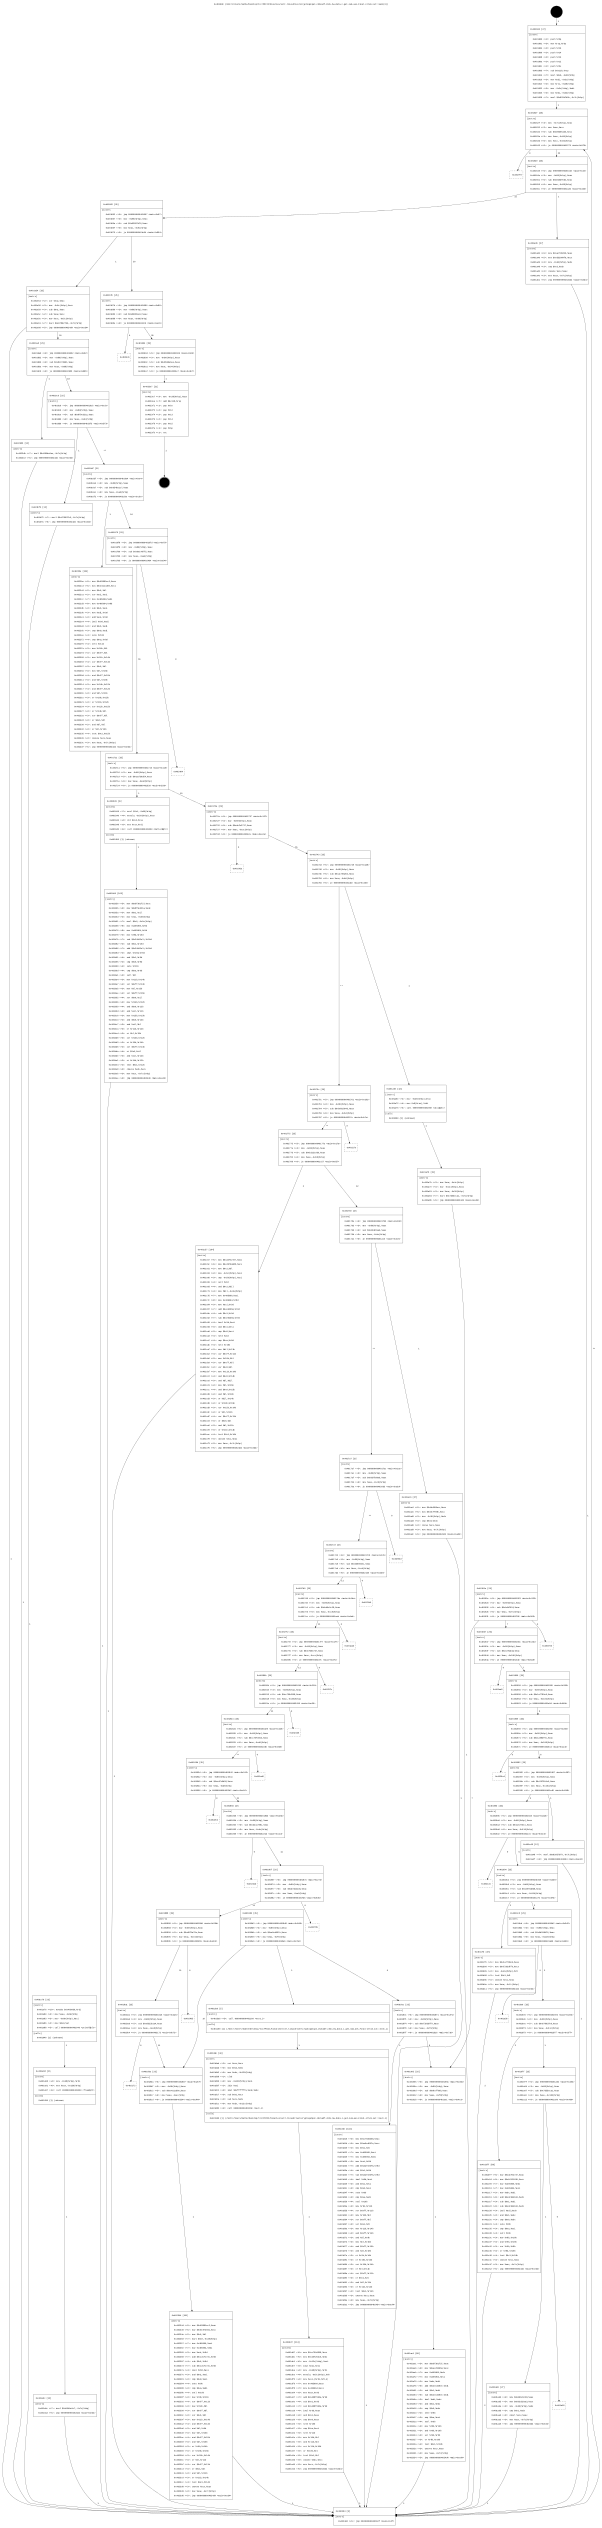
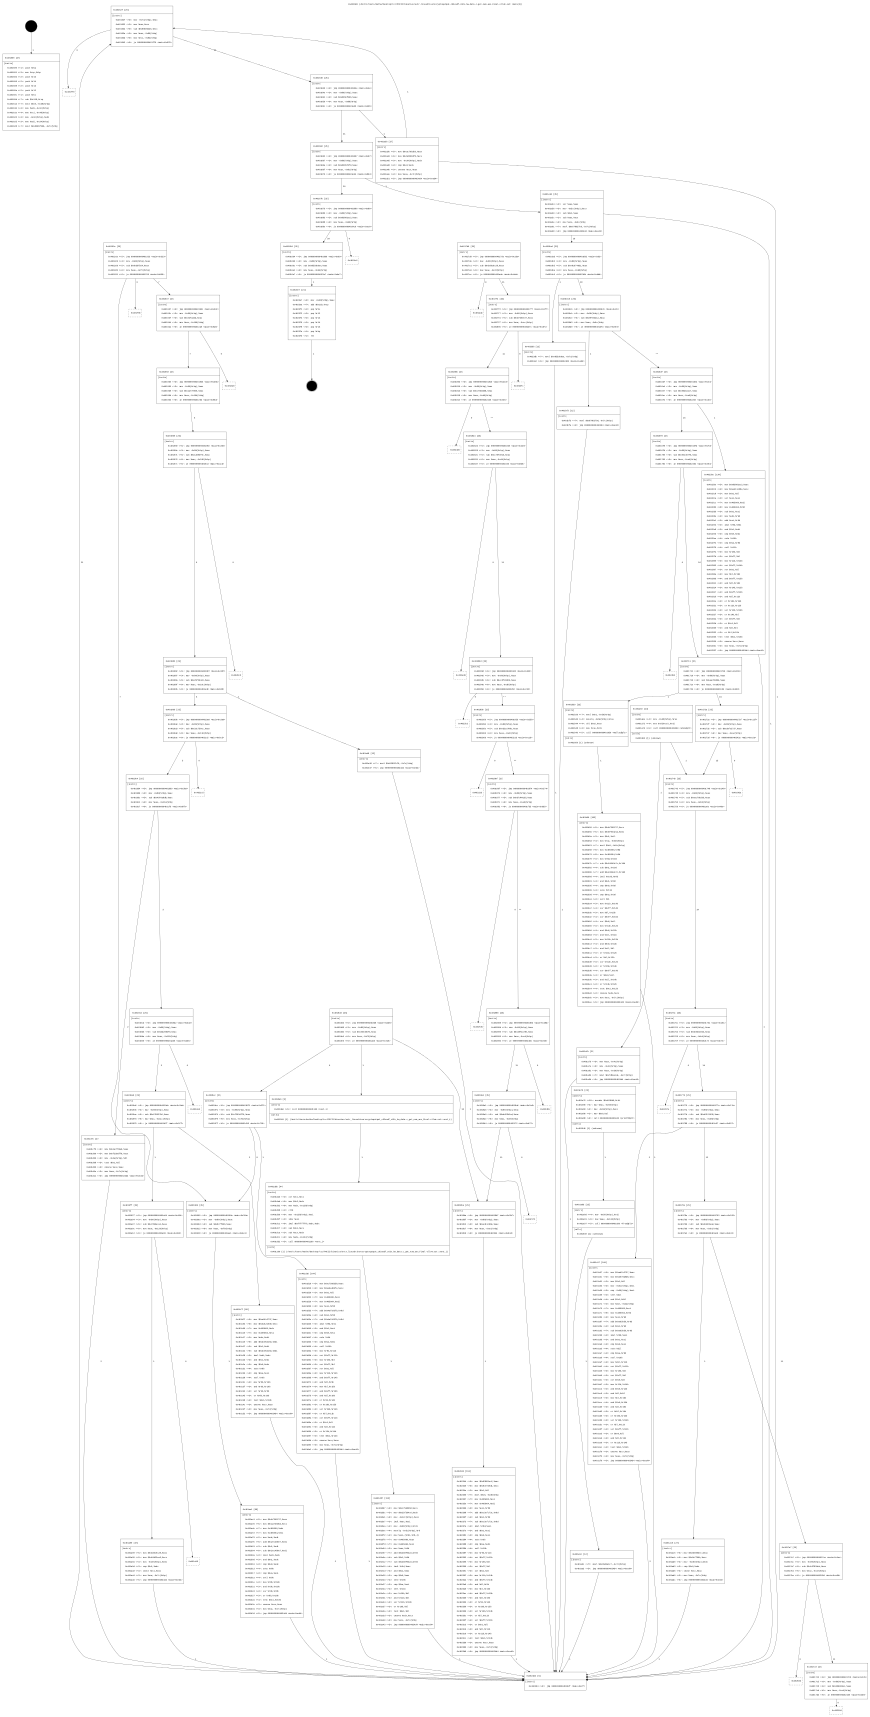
edge "0x401600 [47]" -> "0x40162f [26]": now "0x401a3b [27]" -> "0x40162f [26]"
edge "0x401743 [25]" -> "0x401a6e [13]": reversed
edge "0x4017c0 [25]" -> "0x4017d9 [25]": removed, label "11"
